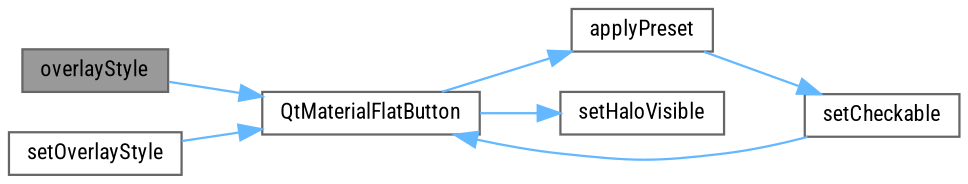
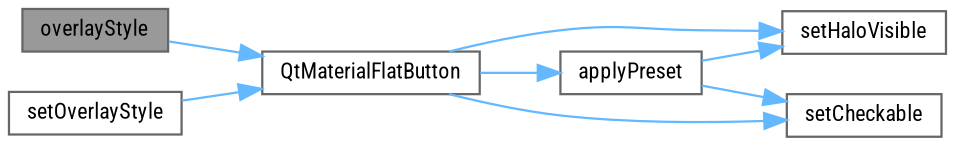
edge "applyPreset" -> "setHaloVisible": added
edge "setCheckable" -> "QtMaterialFlatButton": reversed
